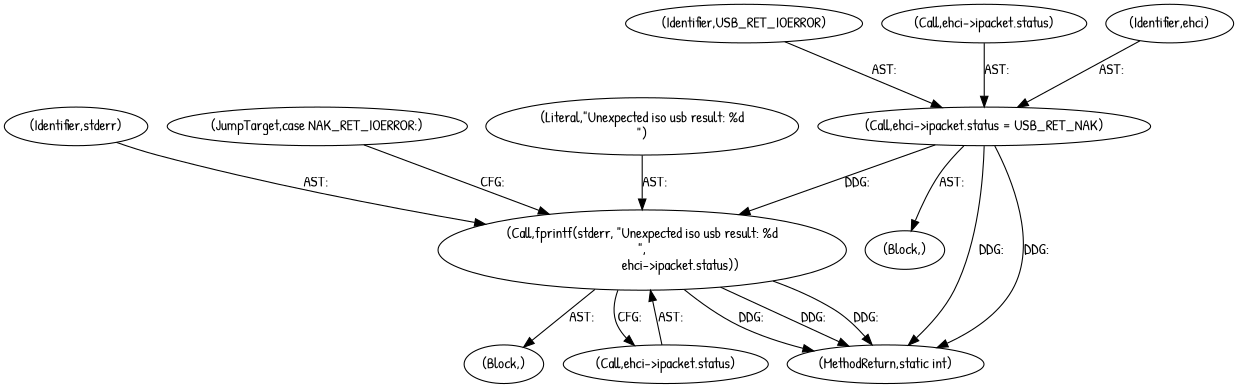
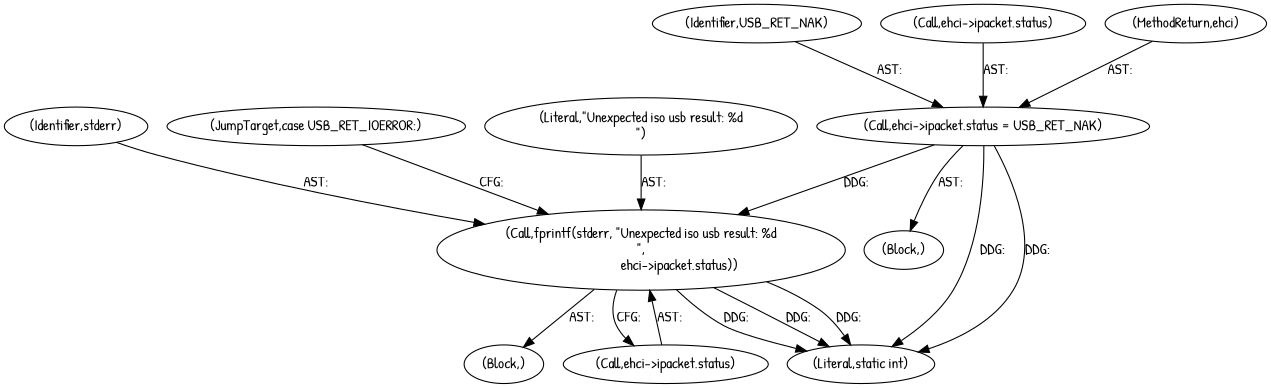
node "(Identifier,USB_RET_IOERROR)": label "(Identifier,USB_RET_IOERROR)" -> "(Identifier,USB_RET_NAK)"
node "(Identifier,ehci)": label "(Identifier,ehci)" -> "(MethodReturn,ehci)"
node "(JumpTarget,case NAK_RET_IOERROR:)": label "(JumpTarget,case NAK_RET_IOERROR:)" -> "(JumpTarget,case USB_RET_IOERROR:)"
node "(MethodReturn,static int)": label "(MethodReturn,static int)" -> "(Literal,static int)"
